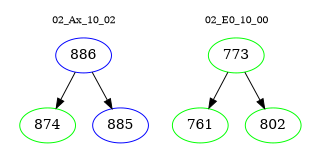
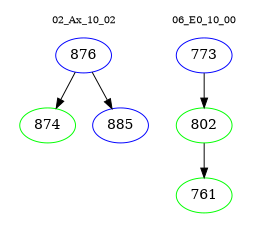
cluster "02_E0_10_00": label "02_E0_10_00" -> "06_E0_10_00"
node "886": label "886" -> "876"
node "773": color green -> blue
edge "773" -> "761": now "802" -> "761"
